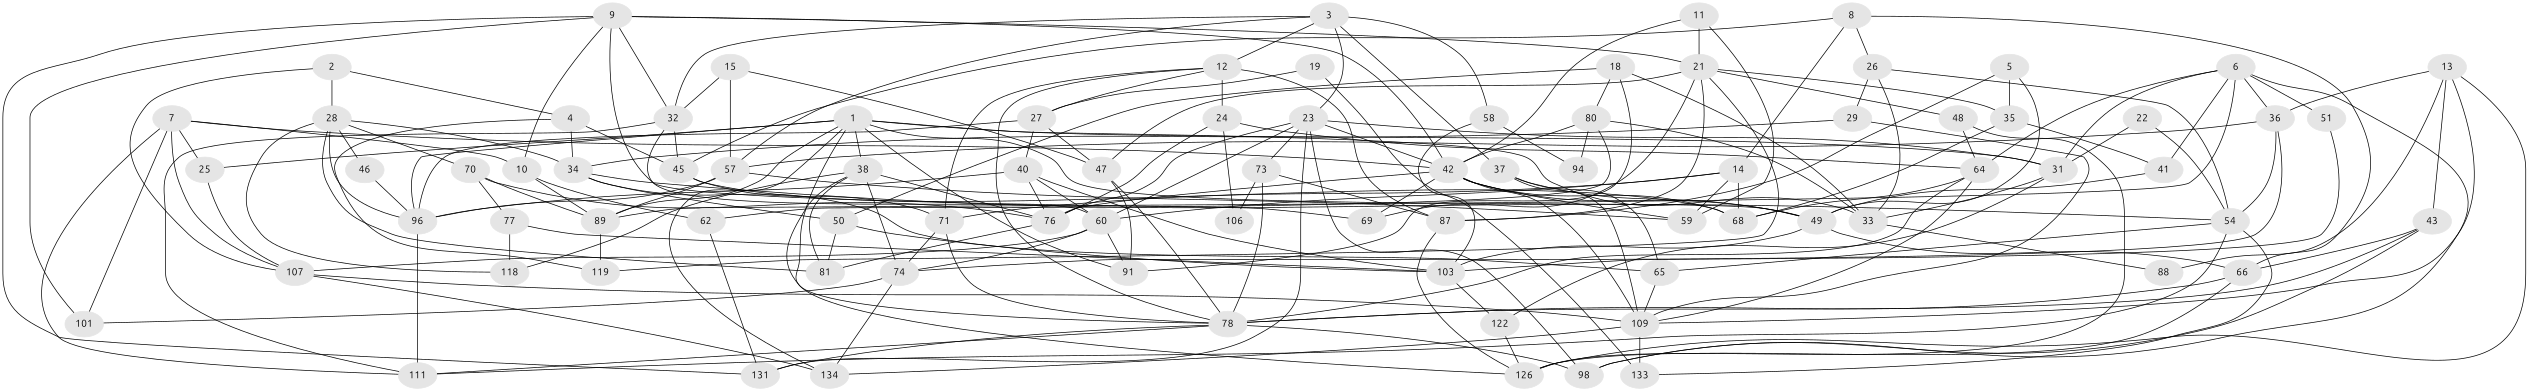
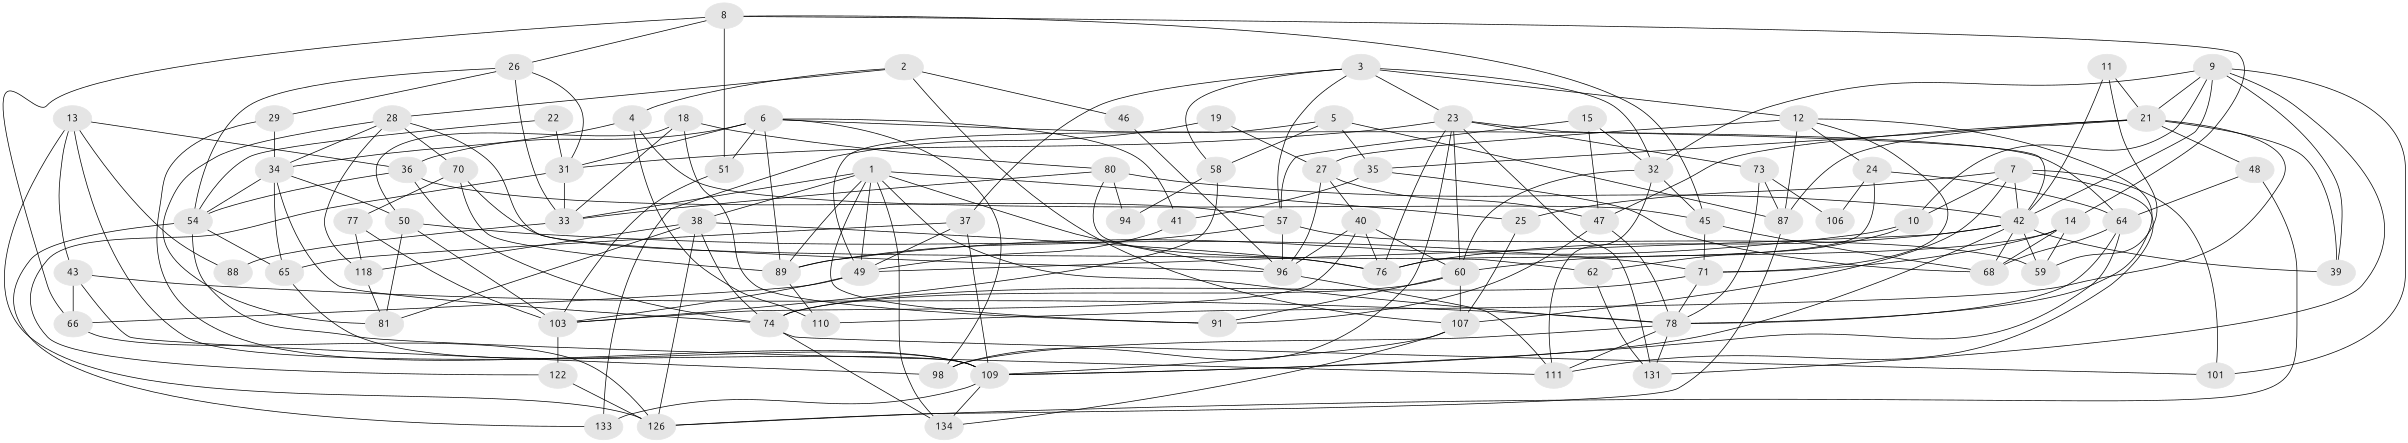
edge "8" -- "51": added
edge "1" -- "31": now "26" -- "31"
edge "5" -- "58": added
edge "28" -- "46": now "2" -- "46"
node "69": label "69" -> "39"
edge "50" -- "71": added
edge "76" -- "81": now "118" -- "81"
node "119": label "119" -> "110"
edge "34" -- "74": added
edge "66" -- "78": removed
